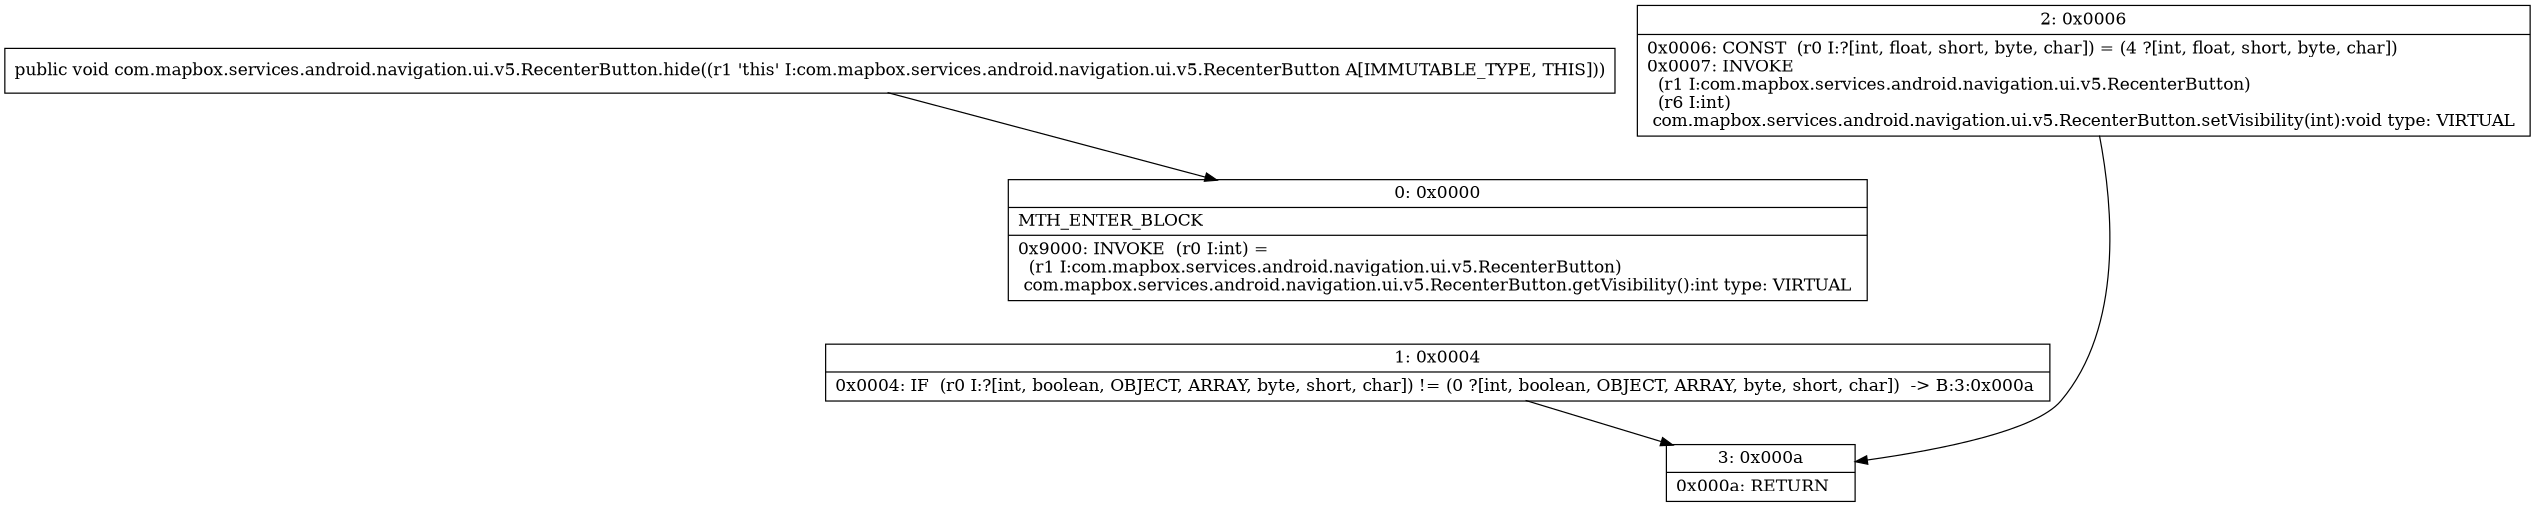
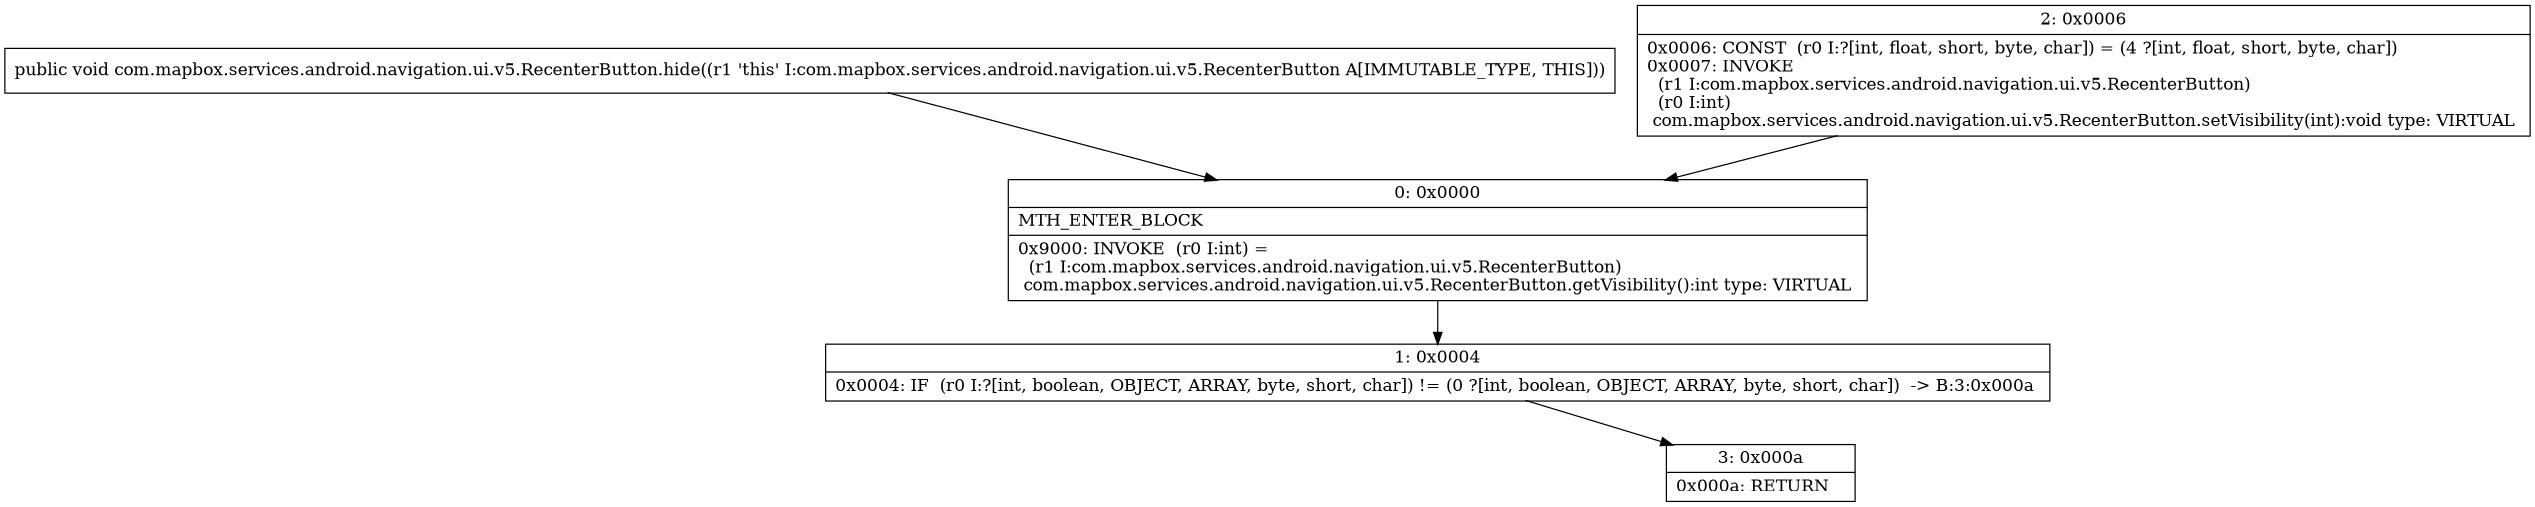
node "2: 0x0006": text "(r6 I:int)" -> "(r0 I:int)"
edge "0: 0x0000" -> "1: 0x0004": added
edge "2: 0x0006" -> "3: 0x000a": now "2: 0x0006" -> "0: 0x0000"
